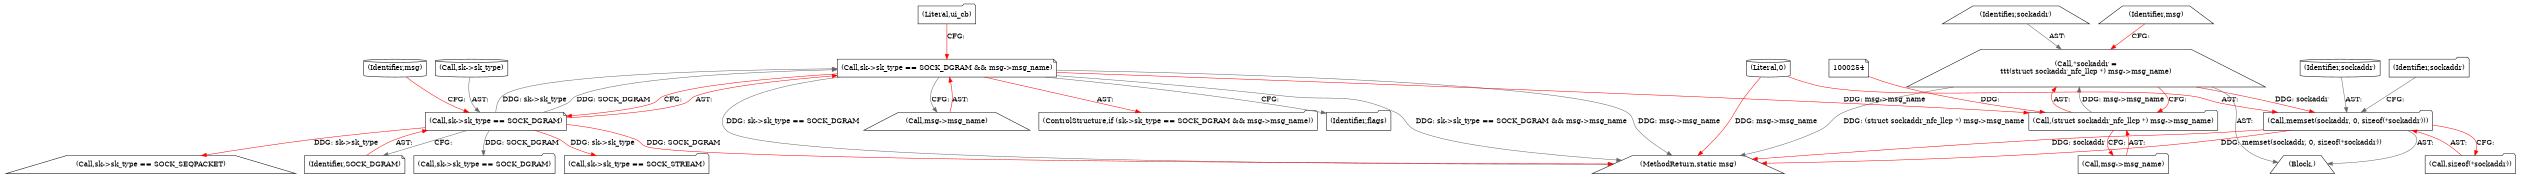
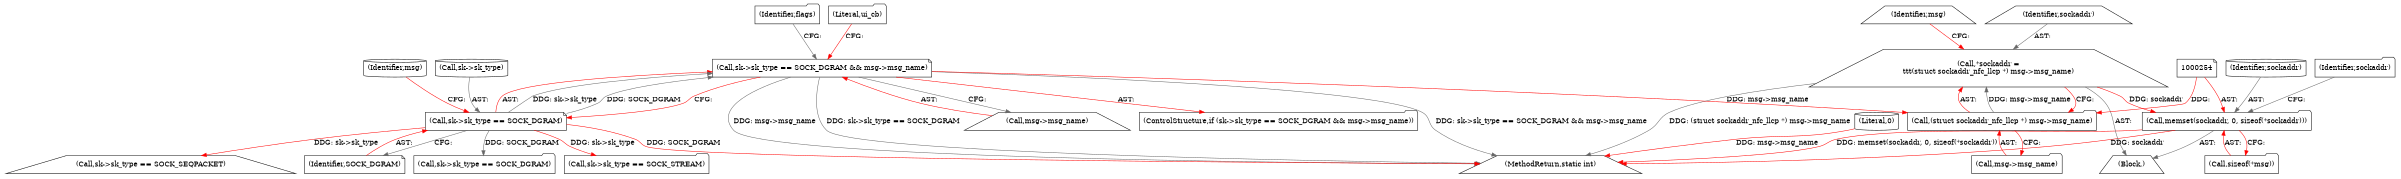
edge "(Call,sk->sk_type == SOCK_DGRAM && msg->msg_name)" -> "(Identifier,flags)": reversed
edge "(Literal,0)" -> "(Call,memset(sockaddr, 0, sizeof(*sockaddr)))": now "1000254" -> "(Call,memset(sockaddr, 0, sizeof(*sockaddr)))"
node "(MethodReturn,static msg)": label "(MethodReturn,static msg)" -> "(MethodReturn,static int)"
node "(Call,sizeof(*sockaddr))": label "(Call,sizeof(*sockaddr))" -> "(Call,sizeof(*msg))"
